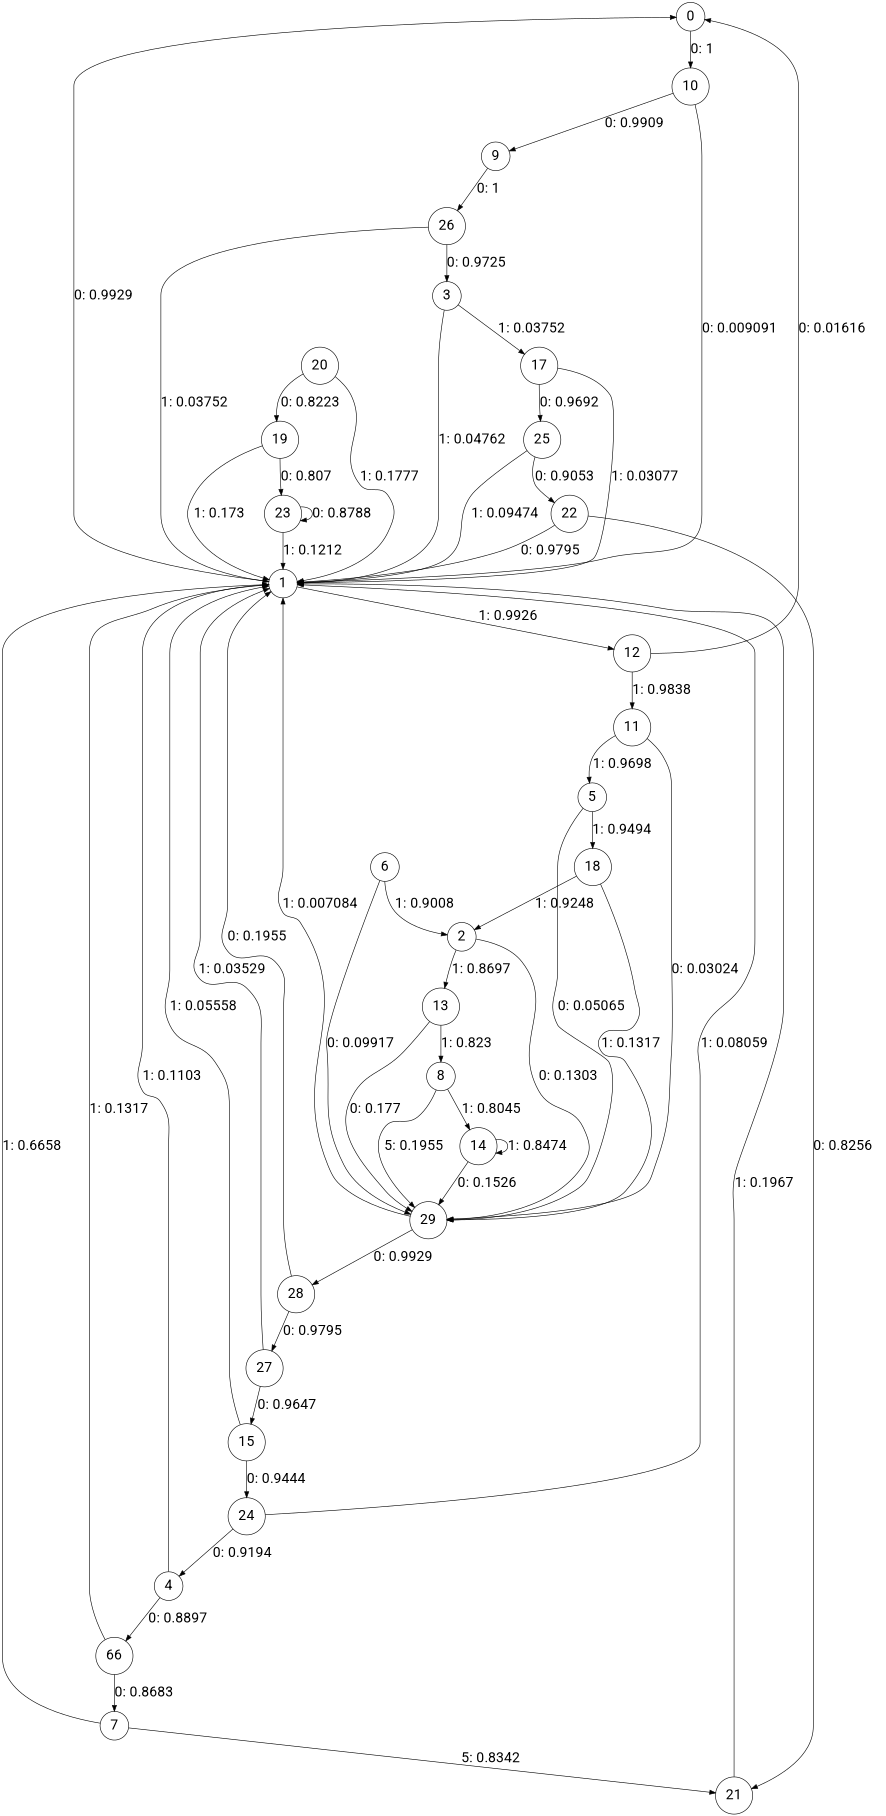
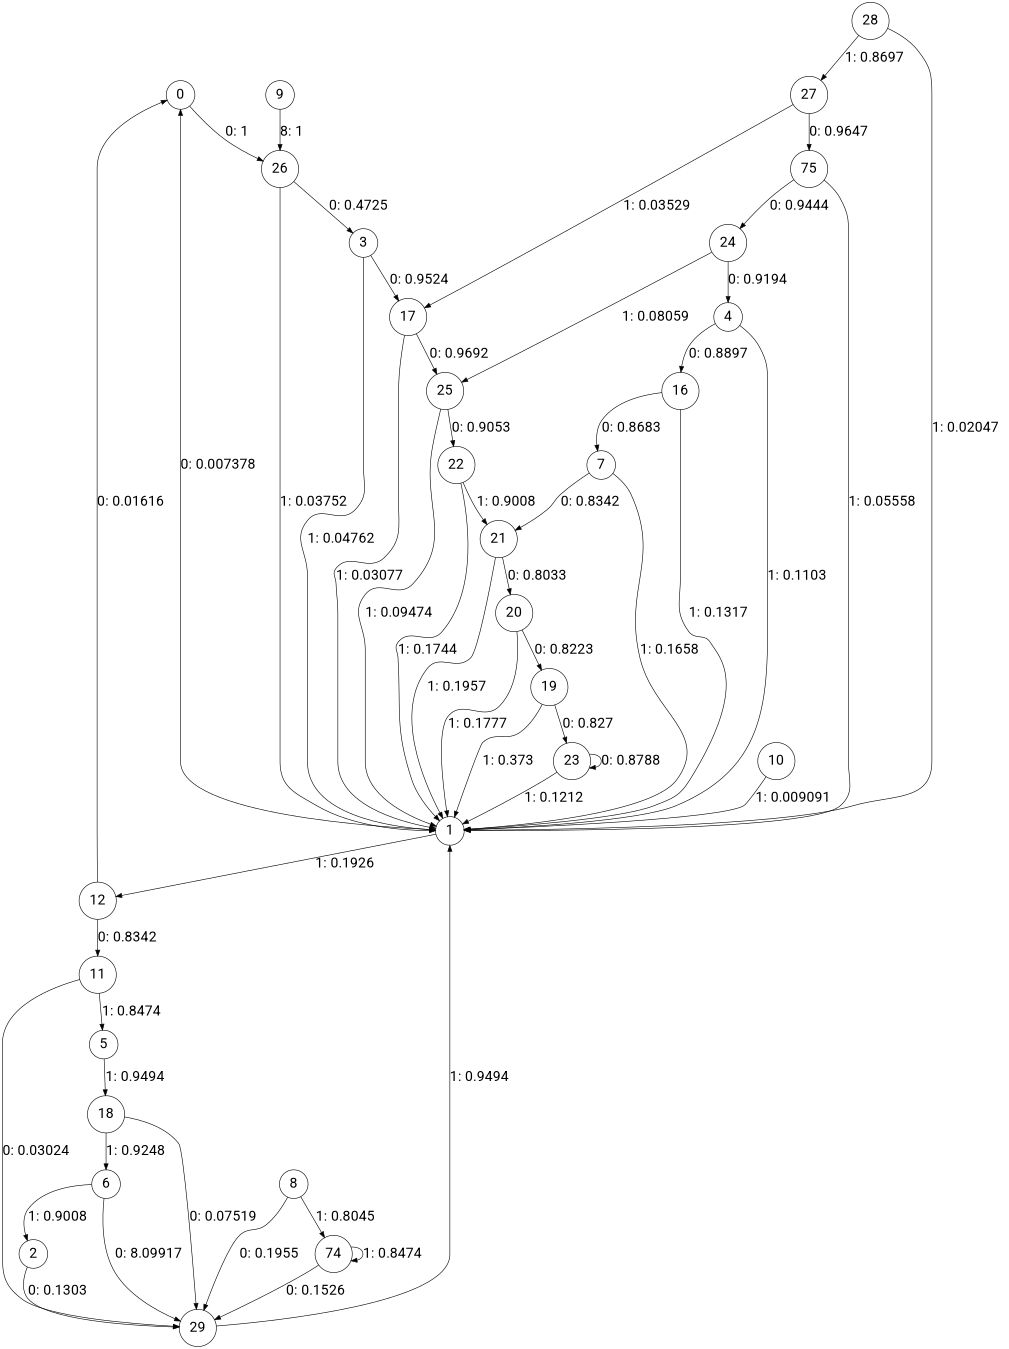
edge "0" -> "10": now "0" -> "26"
edge "10" -> "9": removed, label "0: 0.9909"
edge "9" -> "26": label "0: 1        " -> "8: 1        "
edge "26" -> "3": label "0: 0.9725   " -> "0: 0.4725   "
edge "1" -> "0": label "0: 0.9929   " -> "0: 0.007378  "
edge "3" -> "17": label "1: 0.03752  " -> "0: 0.9524   "
edge "10" -> "1": label "0: 0.009091  " -> "1: 0.009091  "
edge "19" -> "23": label "0: 0.807    " -> "0: 0.827    "
edge "19" -> "1": label "1: 0.173    " -> "1: 0.373    "
edge "22" -> "1": label "0: 0.9795   " -> "1: 0.1744   "
edge "21" -> "20": added, label "0: 0.8033"
edge "1" -> "12": label "1: 0.9926   " -> "1: 0.1926   "
edge "12" -> "11": label "1: 0.9838   " -> "0: 0.8342   "
edge "11" -> "5": label "1: 0.9698   " -> "1: 0.8474   "
edge "18" -> "2": now "18" -> "6"
edge "29" -> "1": label "1: 0.007084  " -> "1: 0.9494   "
edge "28" -> "1": label "0: 0.1955   " -> "1: 0.02047  "
edge "27" -> "1": now "27" -> "17"
node "13": removed
edge "24" -> "1": now "24" -> "25"
edge "6" -> "29": label "0: 0.09917  " -> "0: 8.09917  "
edge "18" -> "29": label "1: 0.1317   " -> "0: 0.07519  "
edge "5" -> "29": removed, label "0: 0.05065"
edge "7" -> "1": label "1: 0.6658   " -> "1: 0.1658   "
edge "8" -> "29": label "5: 0.1955   " -> "0: 0.1955   "
node "14": label "14" -> "74"
edge "22" -> "21": label "0: 0.8256   " -> "1: 0.9008   "
edge "21" -> "1": label "1: 0.1967   " -> "1: 0.1957   "
edge "29" -> "28": removed, label "0: 0.9929"
edge "28" -> "27": label "0: 0.9795   " -> "1: 0.8697   "
node "15": label "15" -> "75"
node "66": label "66" -> "16"
edge "7" -> "21": label "5: 0.8342   " -> "0: 0.8342   "
